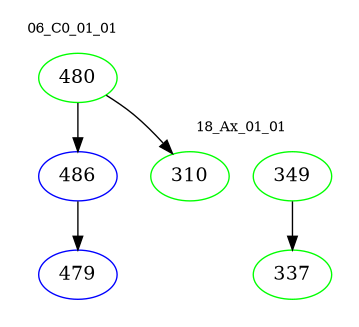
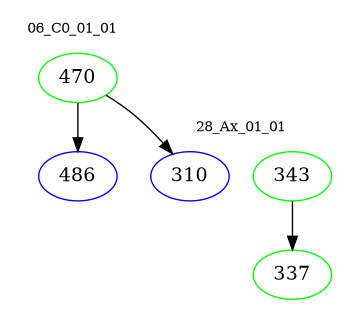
node "480": label "480" -> "470"
cluster "18_Ax_01_01": label "18_Ax_01_01" -> "28_Ax_01_01"
node "310": color green -> blue
node "349": label "349" -> "343"
node "479": removed
